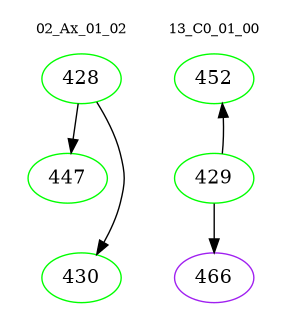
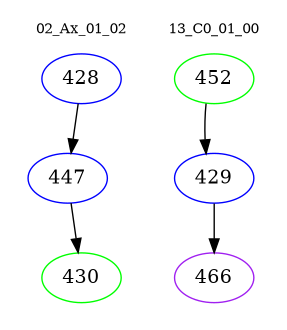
node "428": color green -> blue
edge "429" -> "452": reversed
edge "428" -> "430": now "447" -> "430"
node "447": color green -> blue
node "429": color green -> blue
